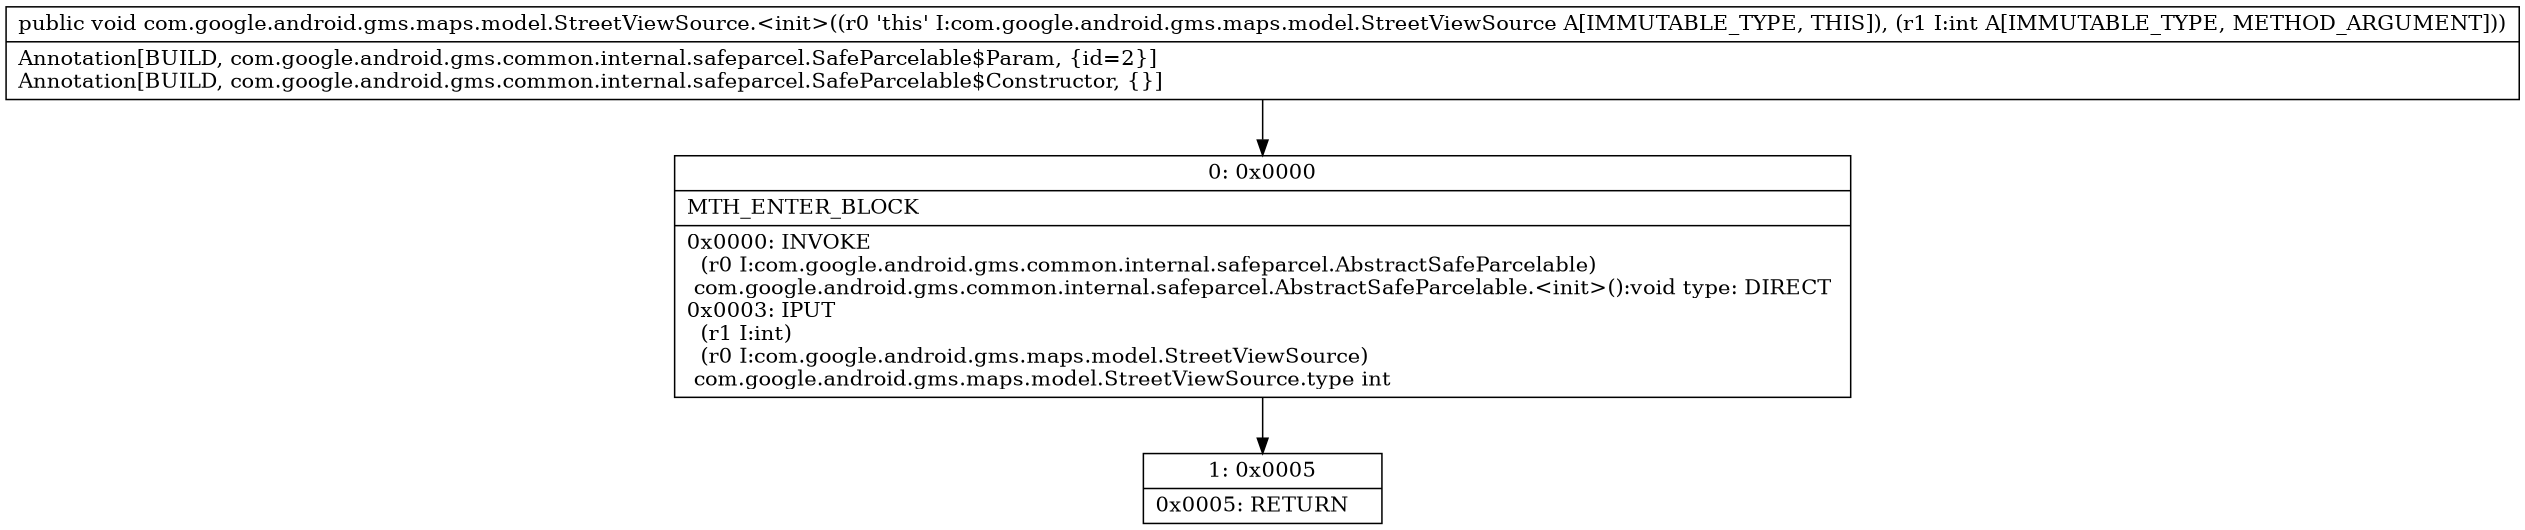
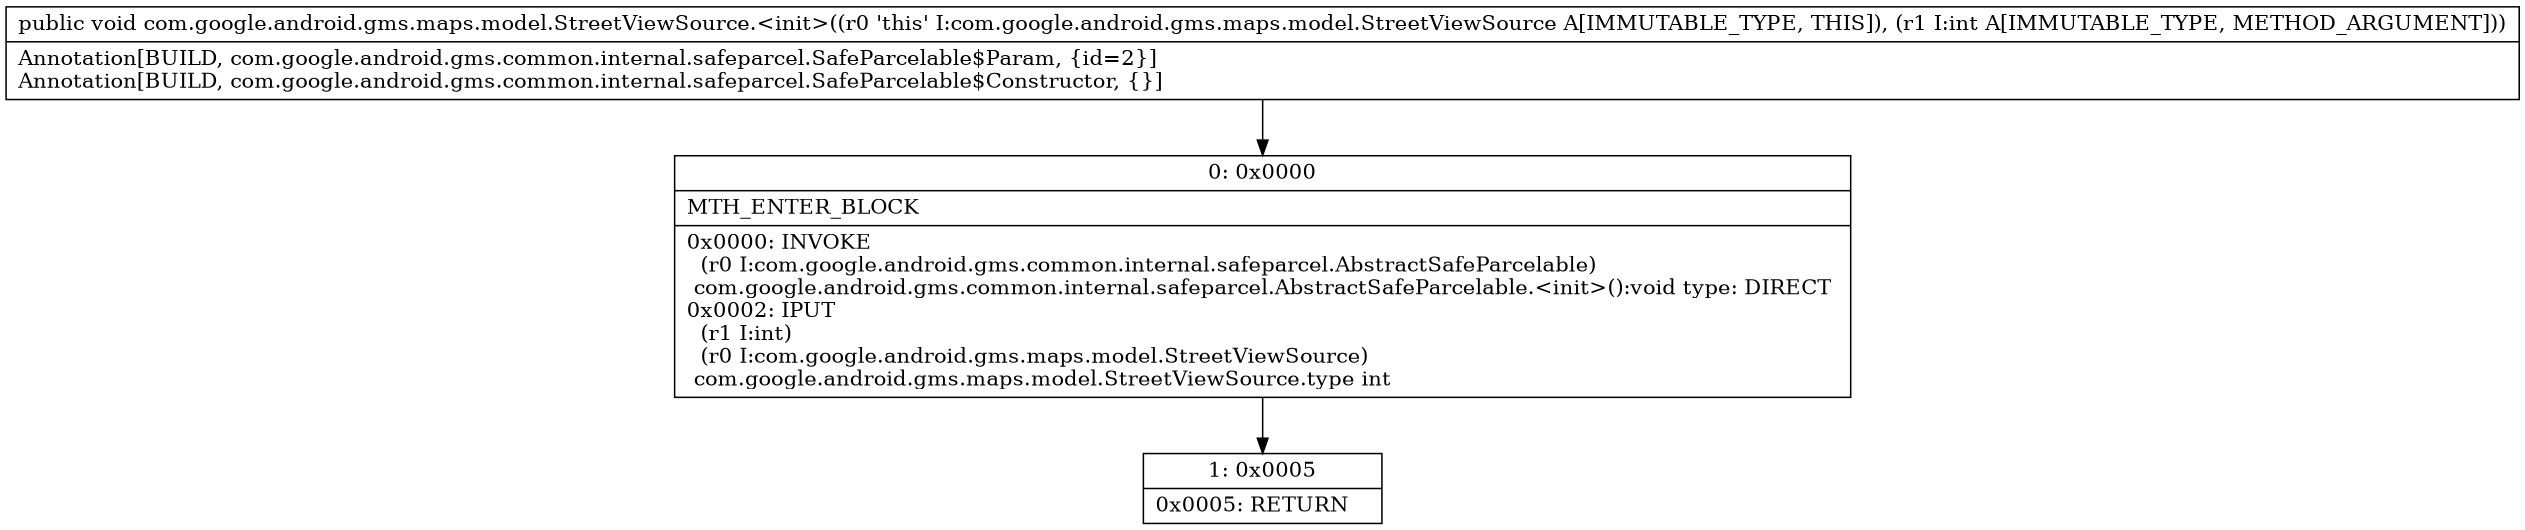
node "0: 0x0000": text "0x0003: IPUT" -> "0x0002: IPUT"
